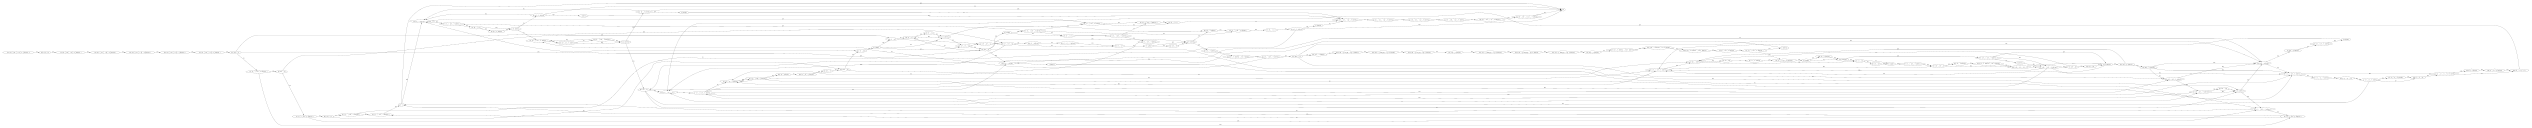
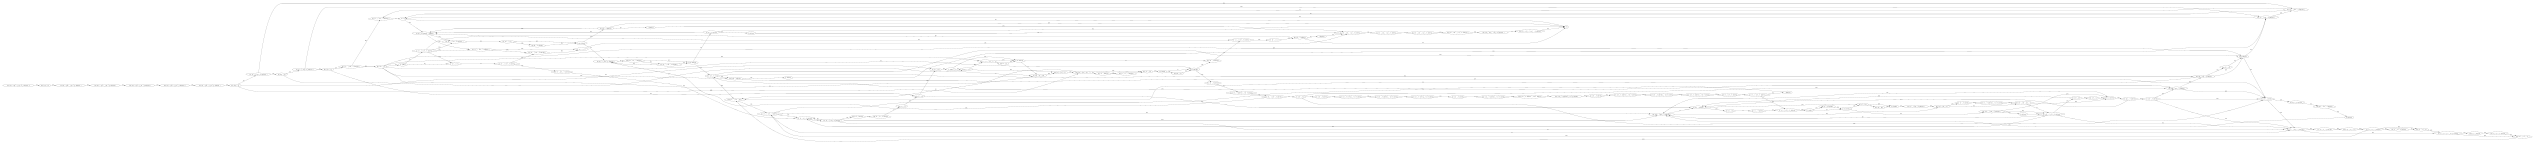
edge "sub x27 , x0 , x26" -> "mov x26 , x4": reversed
